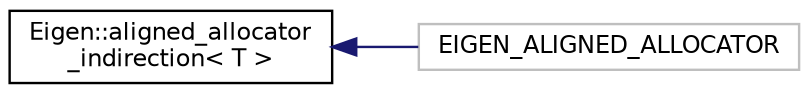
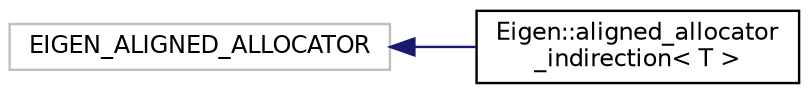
edge "EIGEN_ALIGNED_ALLOCATOR" -> "Eigen::aligned_allocator _indirection< T >": reversed
